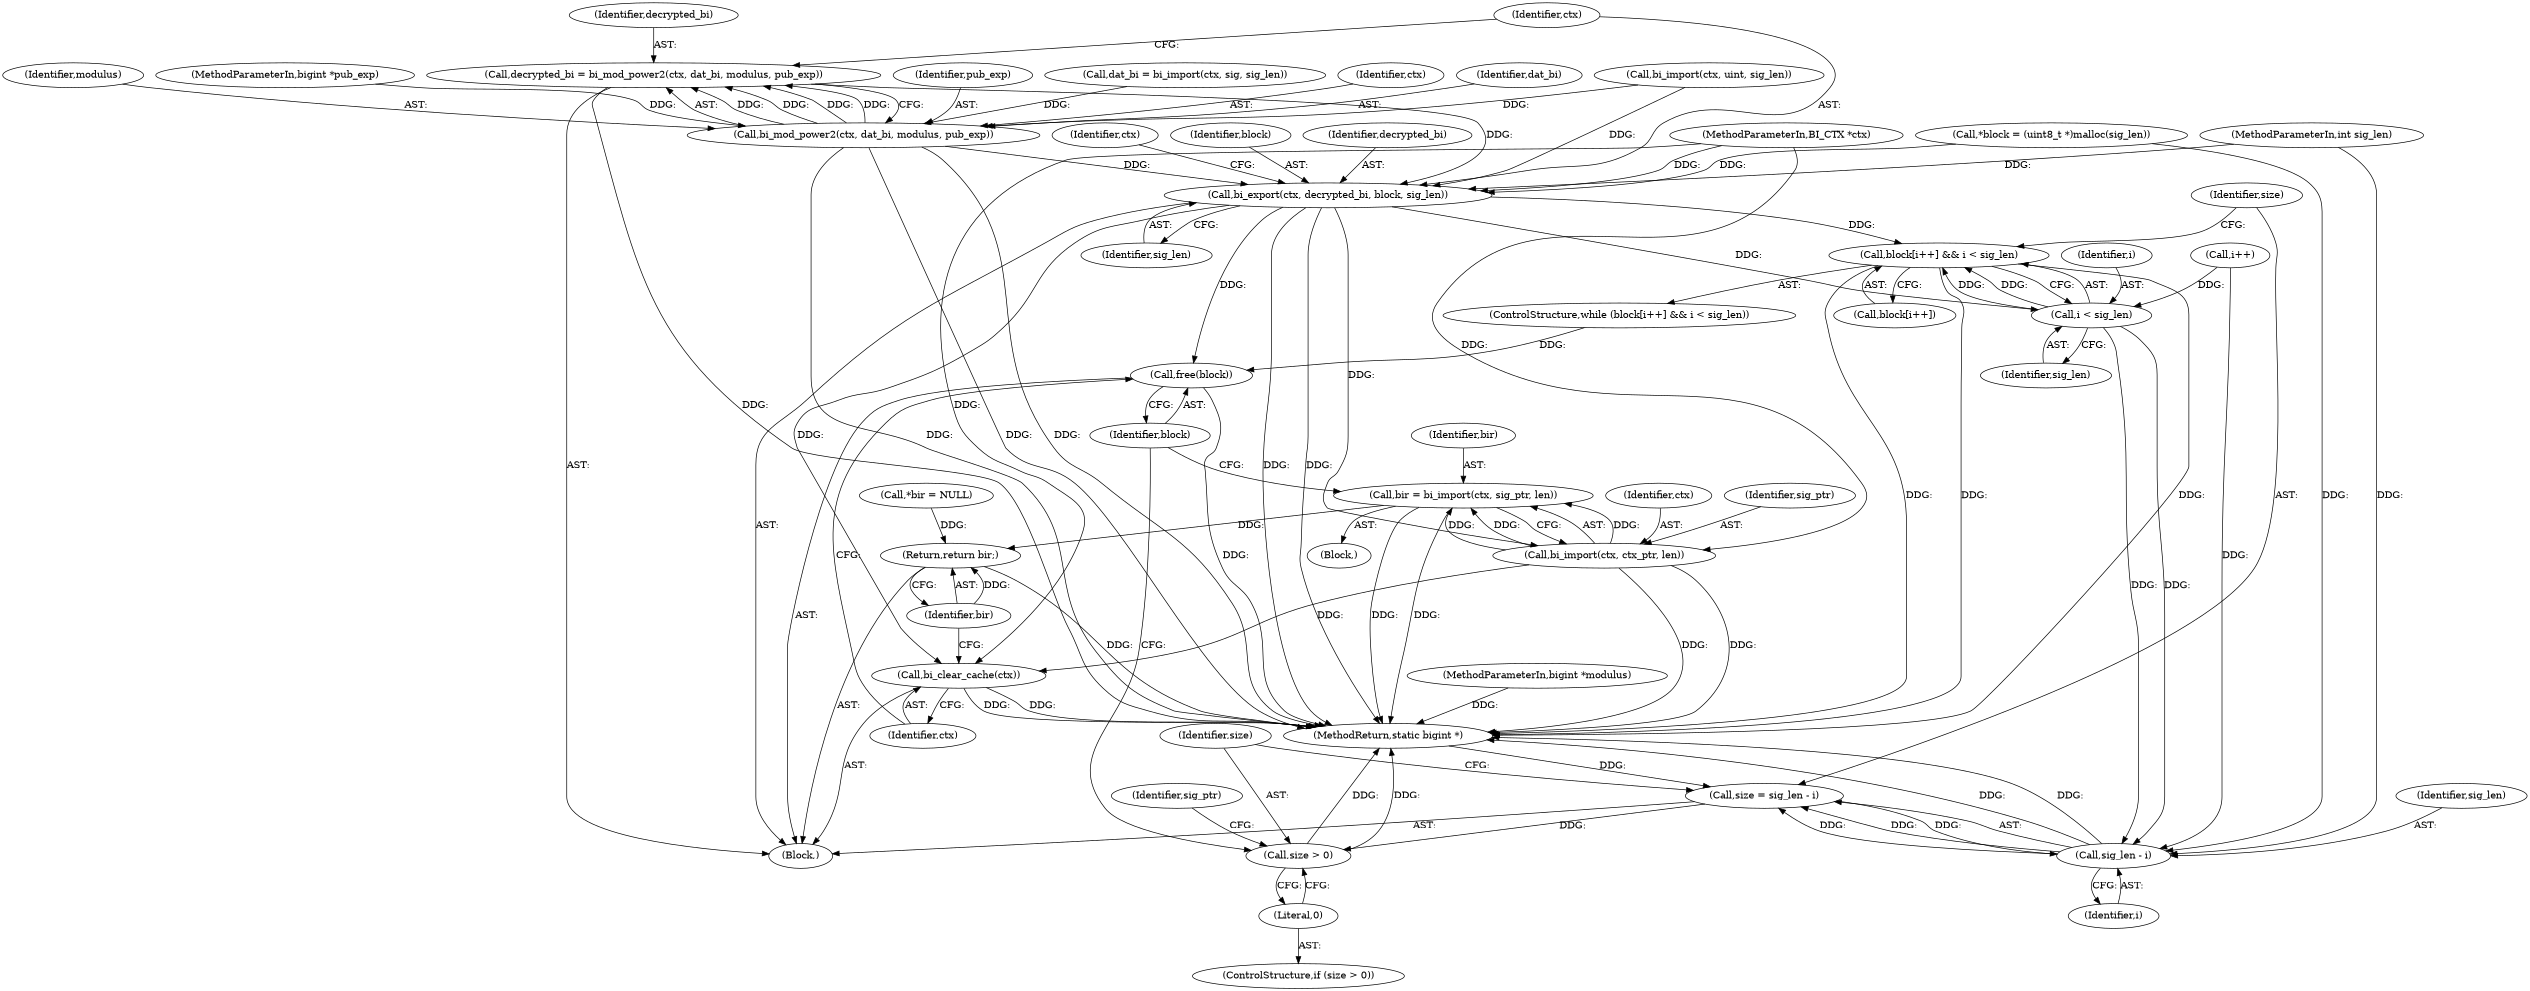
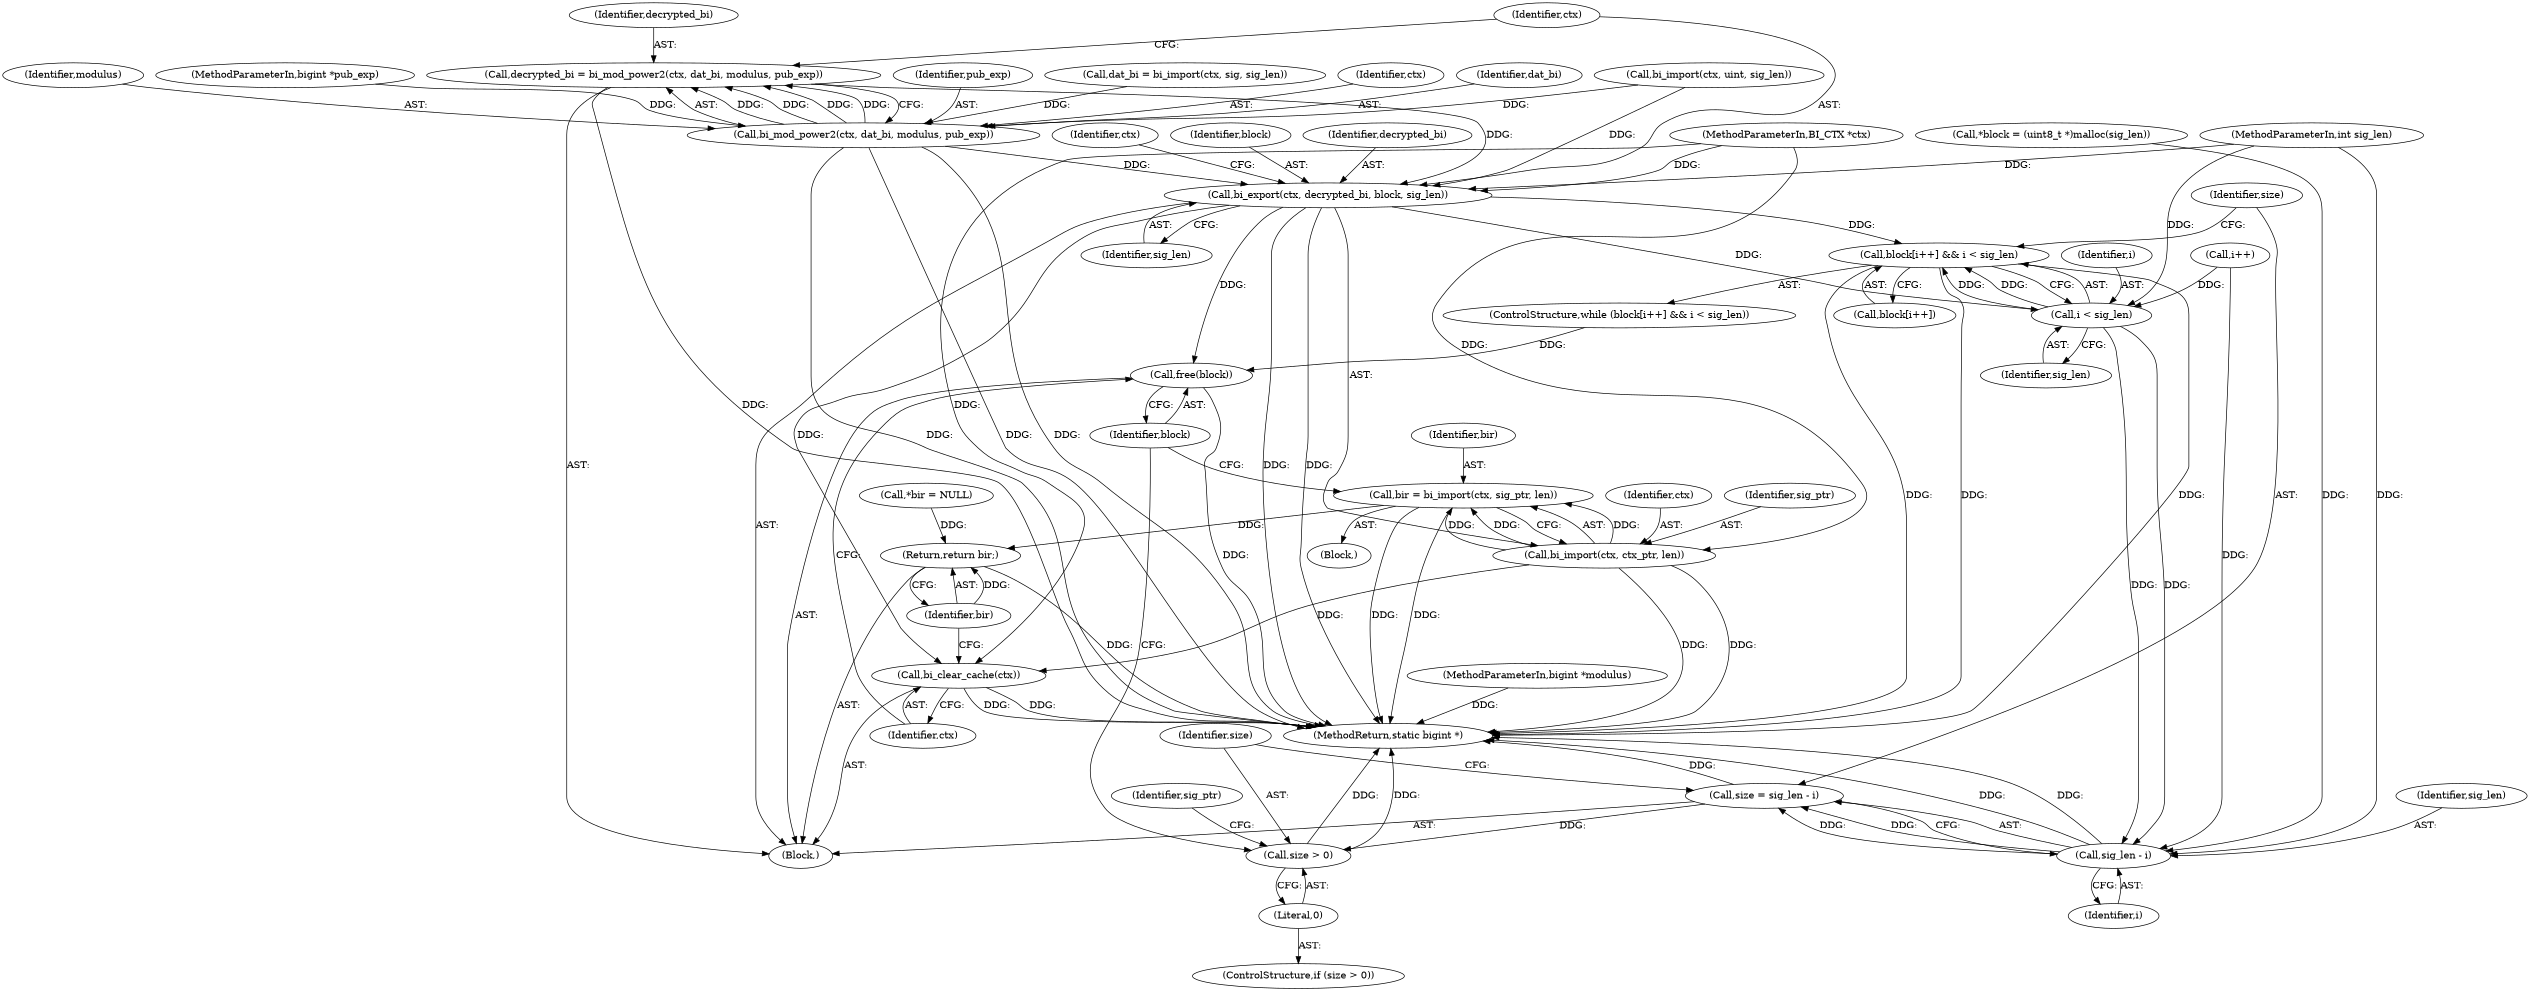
edge "(Call,*block = (uint8_t *)malloc(sig_len))" -> "(Call,bi_export(ctx, decrypted_bi, block, sig_len))": removed, label "DDG:"
edge "(MethodParameterIn,int sig_len)" -> "(Call,i < sig_len)": added, label "DDG:"
edge "(Call,bi_export(ctx, decrypted_bi, block, sig_len))" -> "(Call,bi_import(ctx, ctx_ptr, len))": label "DDG: " -> "AST: "
edge "(MethodReturn,static bigint *)" -> "(Call,size = sig_len - i)": reversed
edge "(Call,size = sig_len - i)" -> "(Call,sig_len - i)": label "DDG: " -> "CFG: "
edge "(Literal,0)" -> "(Call,size > 0)": label "CFG: " -> "AST: "
